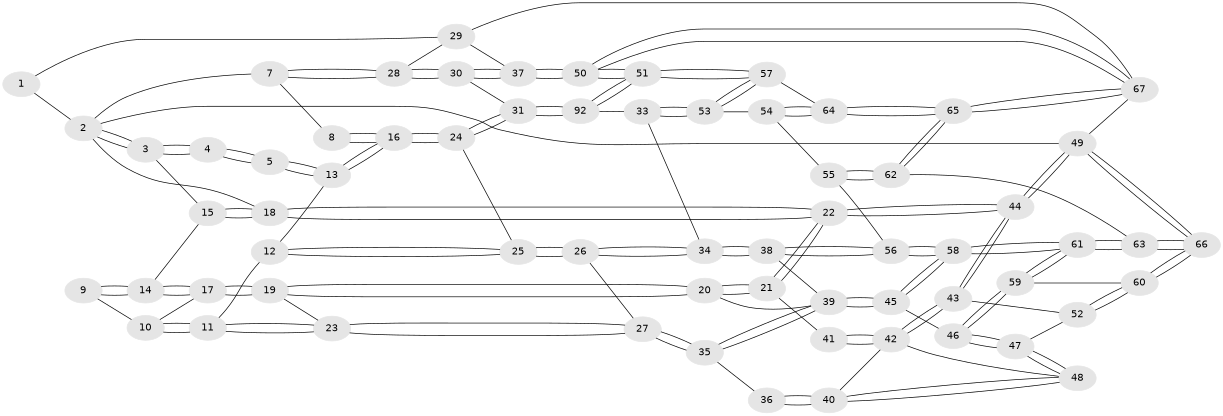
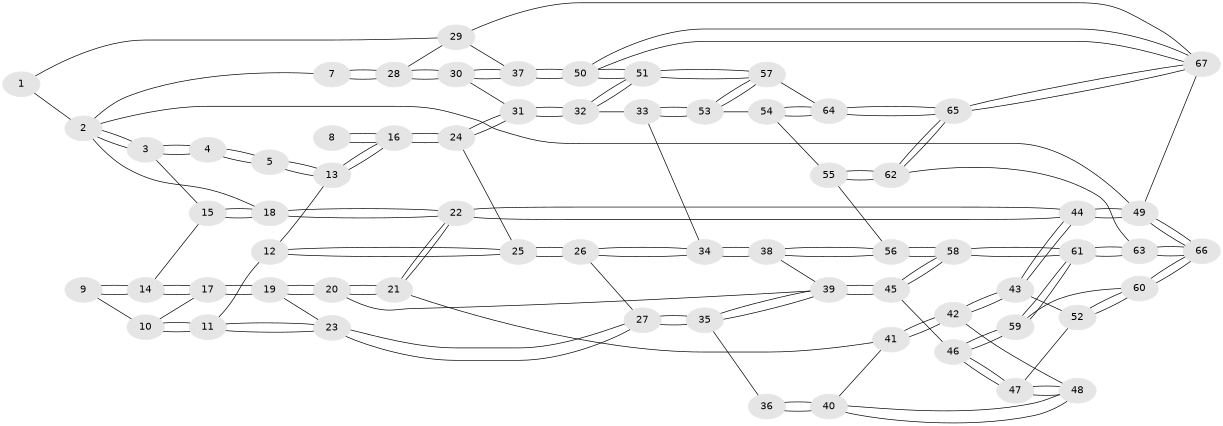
edge "7" -- "8": removed
node "92": label "92" -> "32"
edge "42" -- "40": now "41" -- "40"
